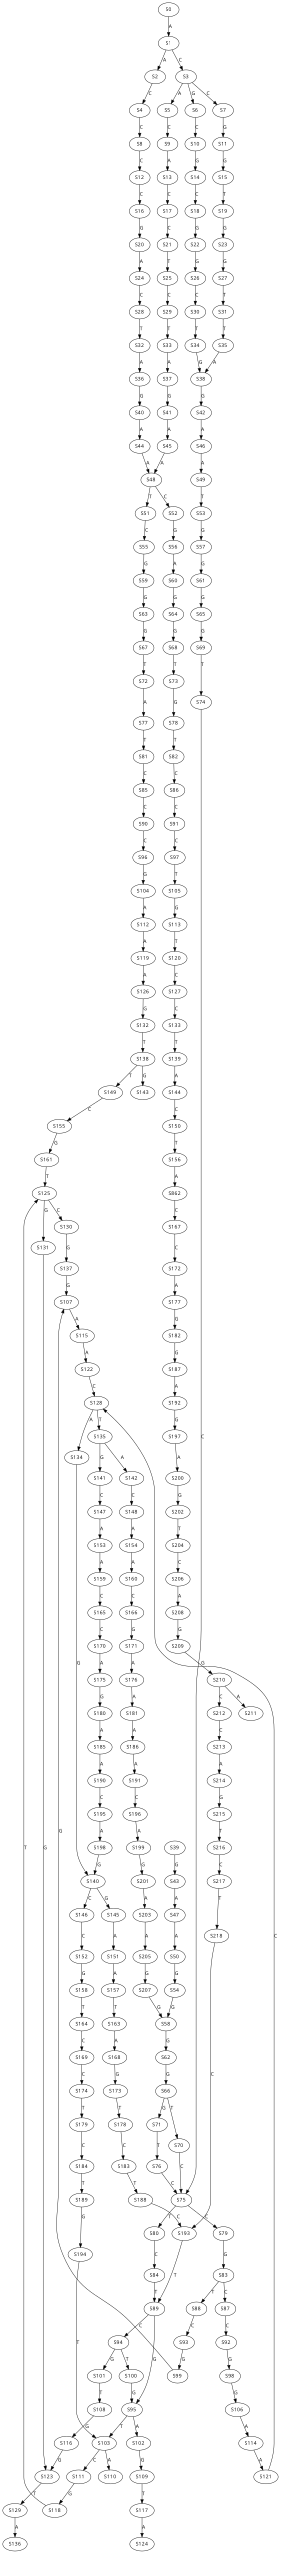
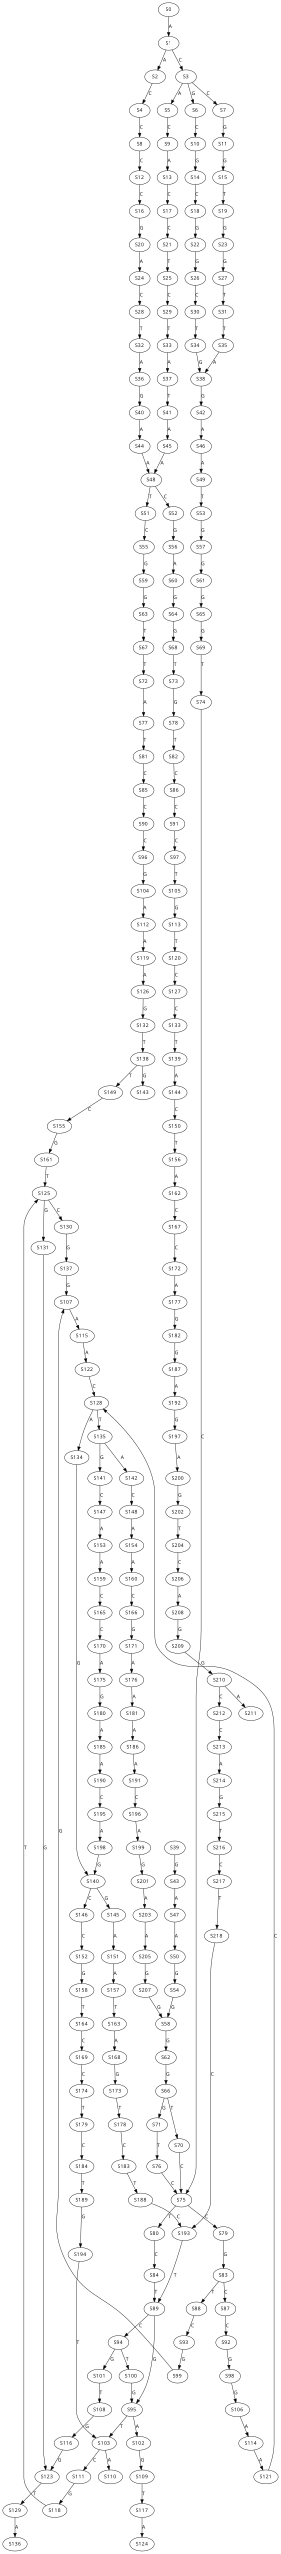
edge "S37" -> "S41": label "G" -> "T"
edge "S63" -> "S67": label "G" -> "T"
node "S862": label "S862" -> "S162"
